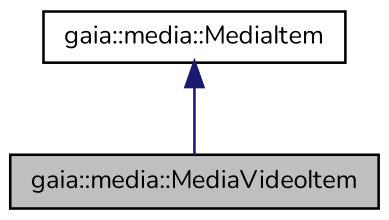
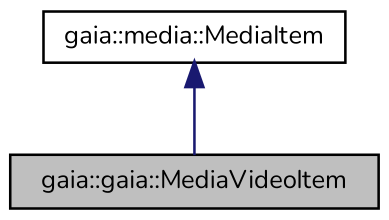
node "gaia::media::MediaVideoItem": label "gaia::media::MediaVideoItem" -> "gaia::gaia::MediaVideoItem"
